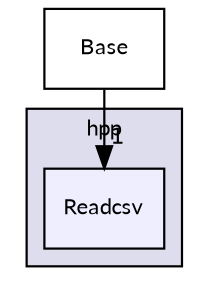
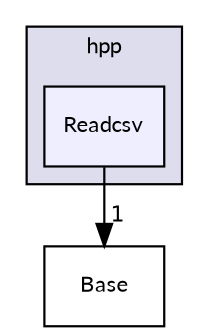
edge "Base" -> "Readcsv": reversed
